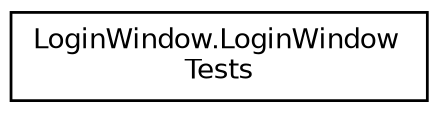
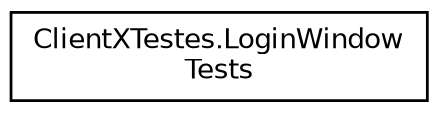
node "LoginWindow.LoginWindow Tests": label "LoginWindow.LoginWindow Tests" -> "ClientXTestes.LoginWindow Tests"
